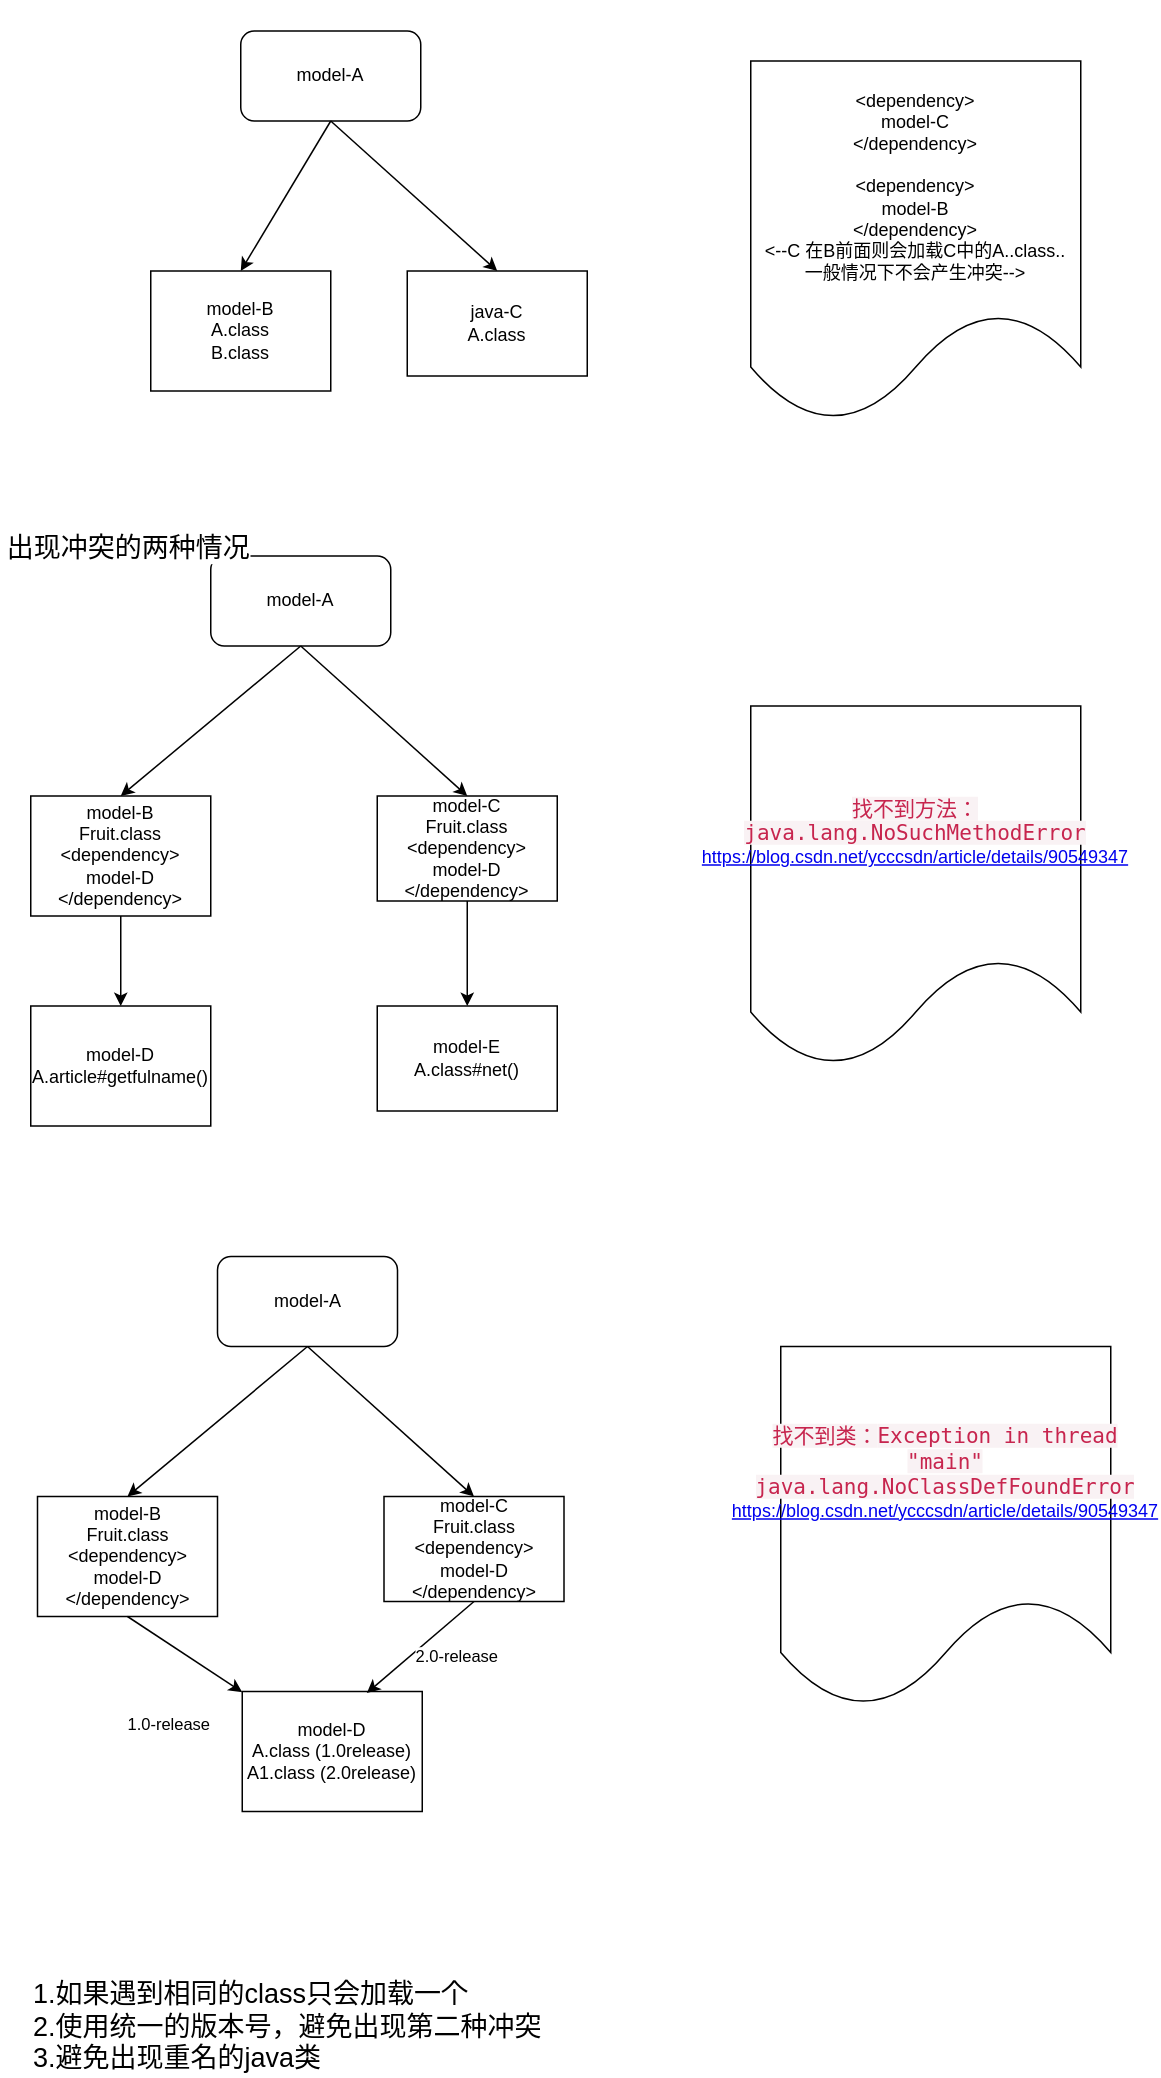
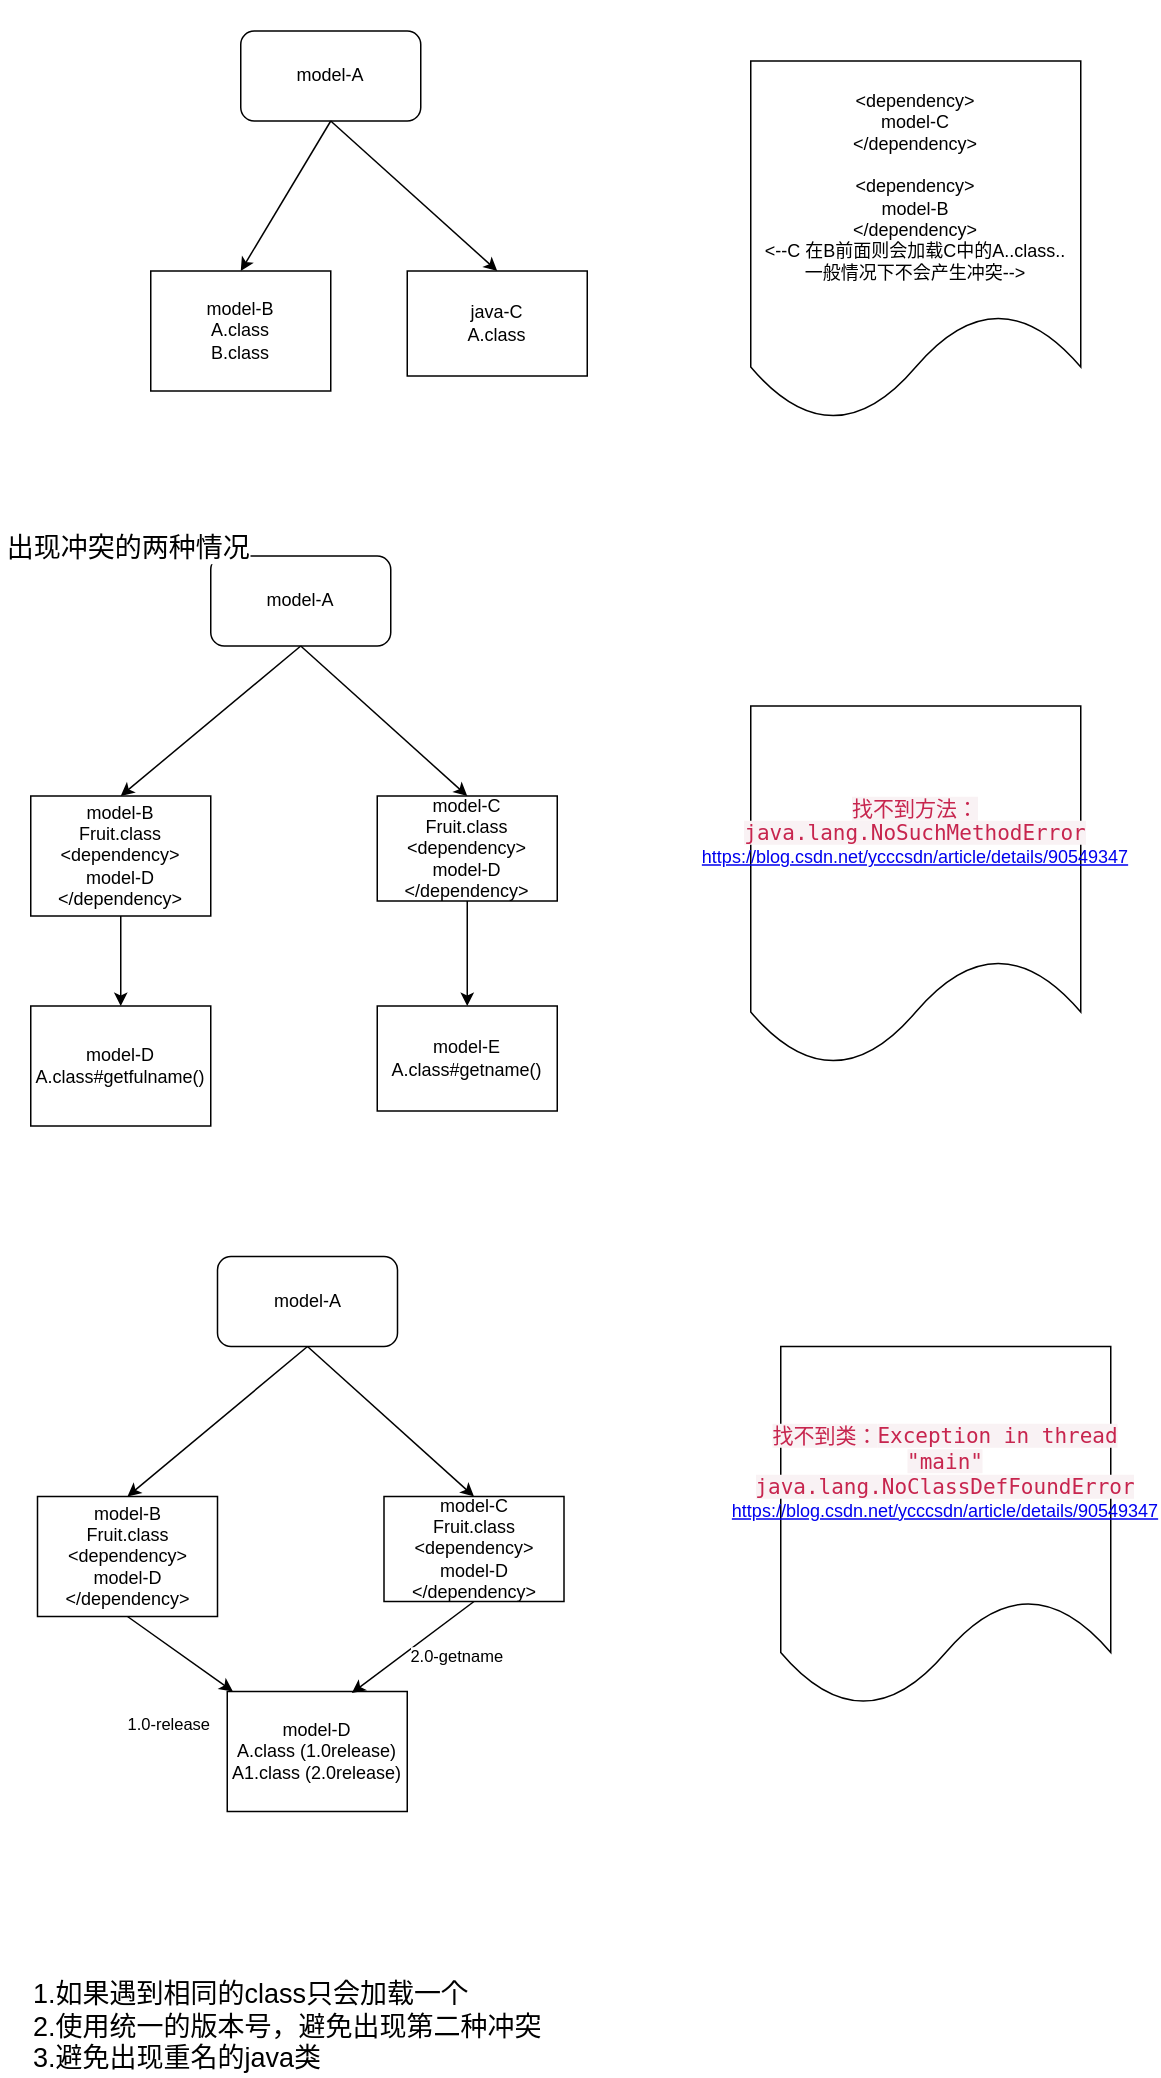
node "model-E A.class#net()": label "model-E A.class#net()" -> "model-E A.class#getname()"
node "model-D A.article#getfulname()": label "model-D A.article#getfulname()" -> "model-D A.class#getfulname()"
node "2.0-release": label "2.0-release" -> "2.0-getname"
node "model-D A.class (1.0release) A1.class (2.0release)": moved (332, 1751) -> (317, 1751)
